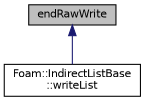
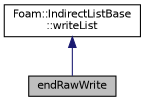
edge "Foam::IndirectListBase ::writeList" -> "endRawWrite": reversed
